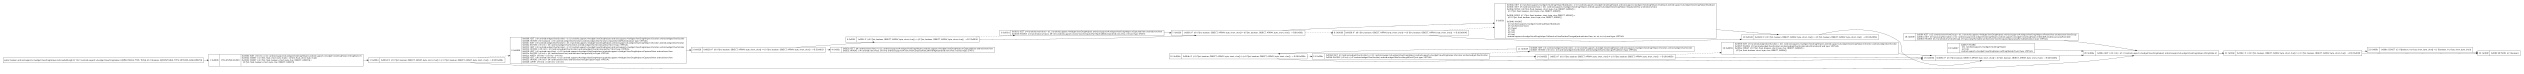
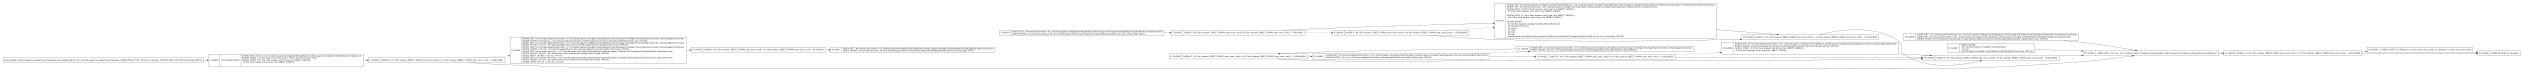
node "5: 0x002f": removed
